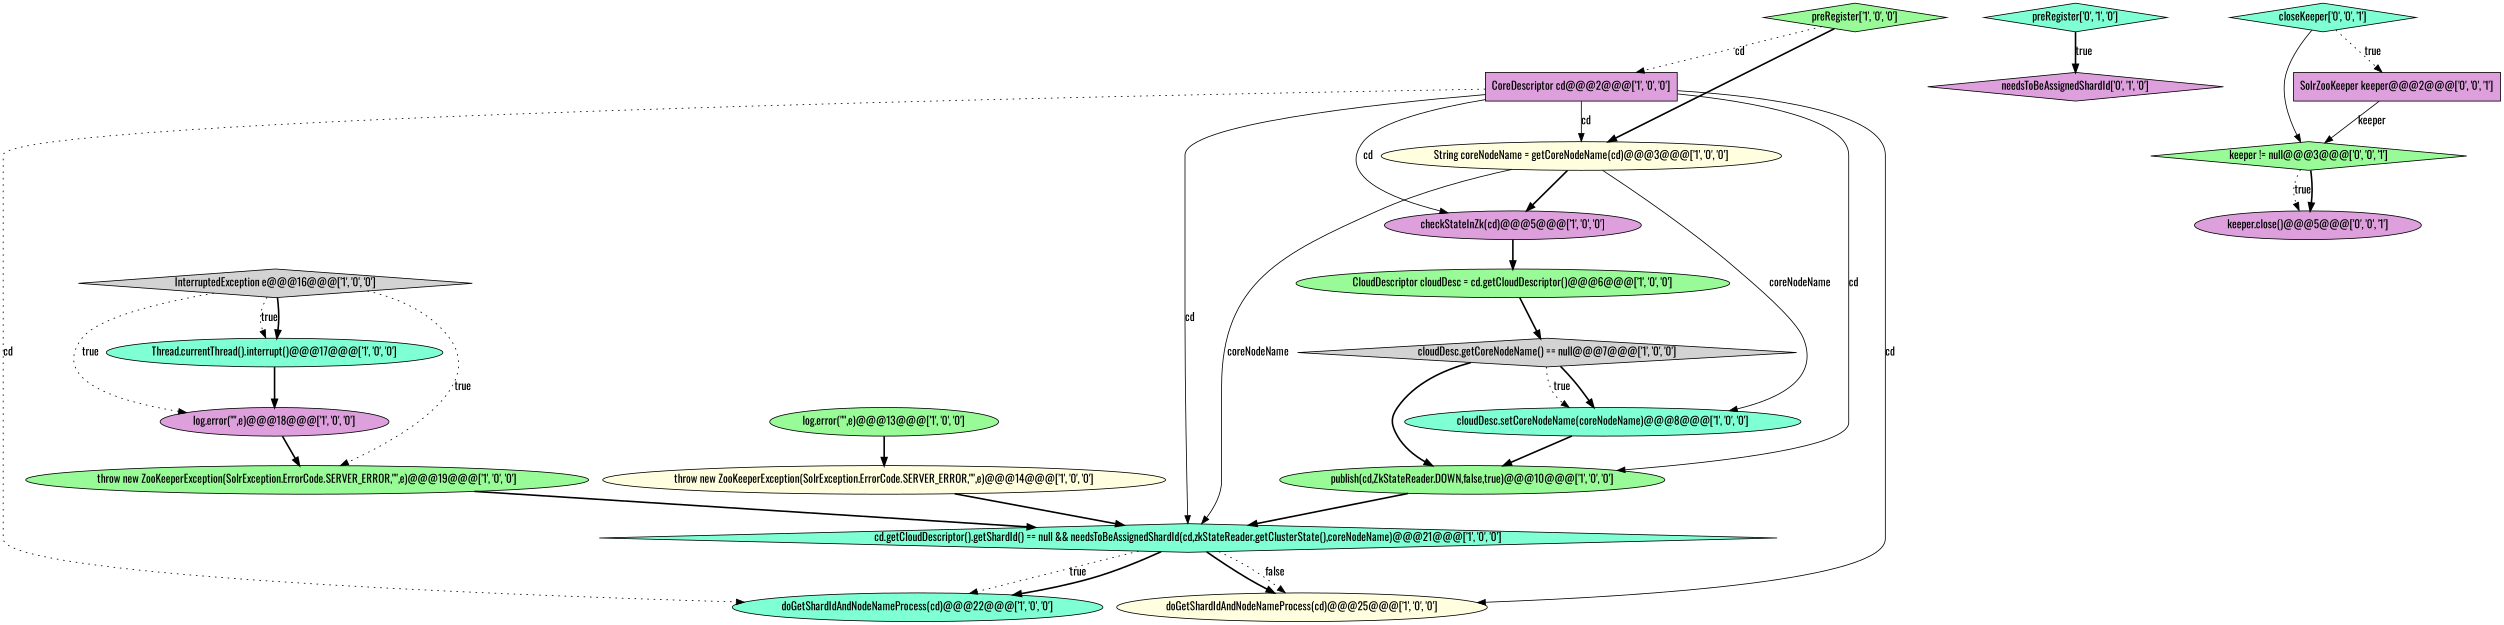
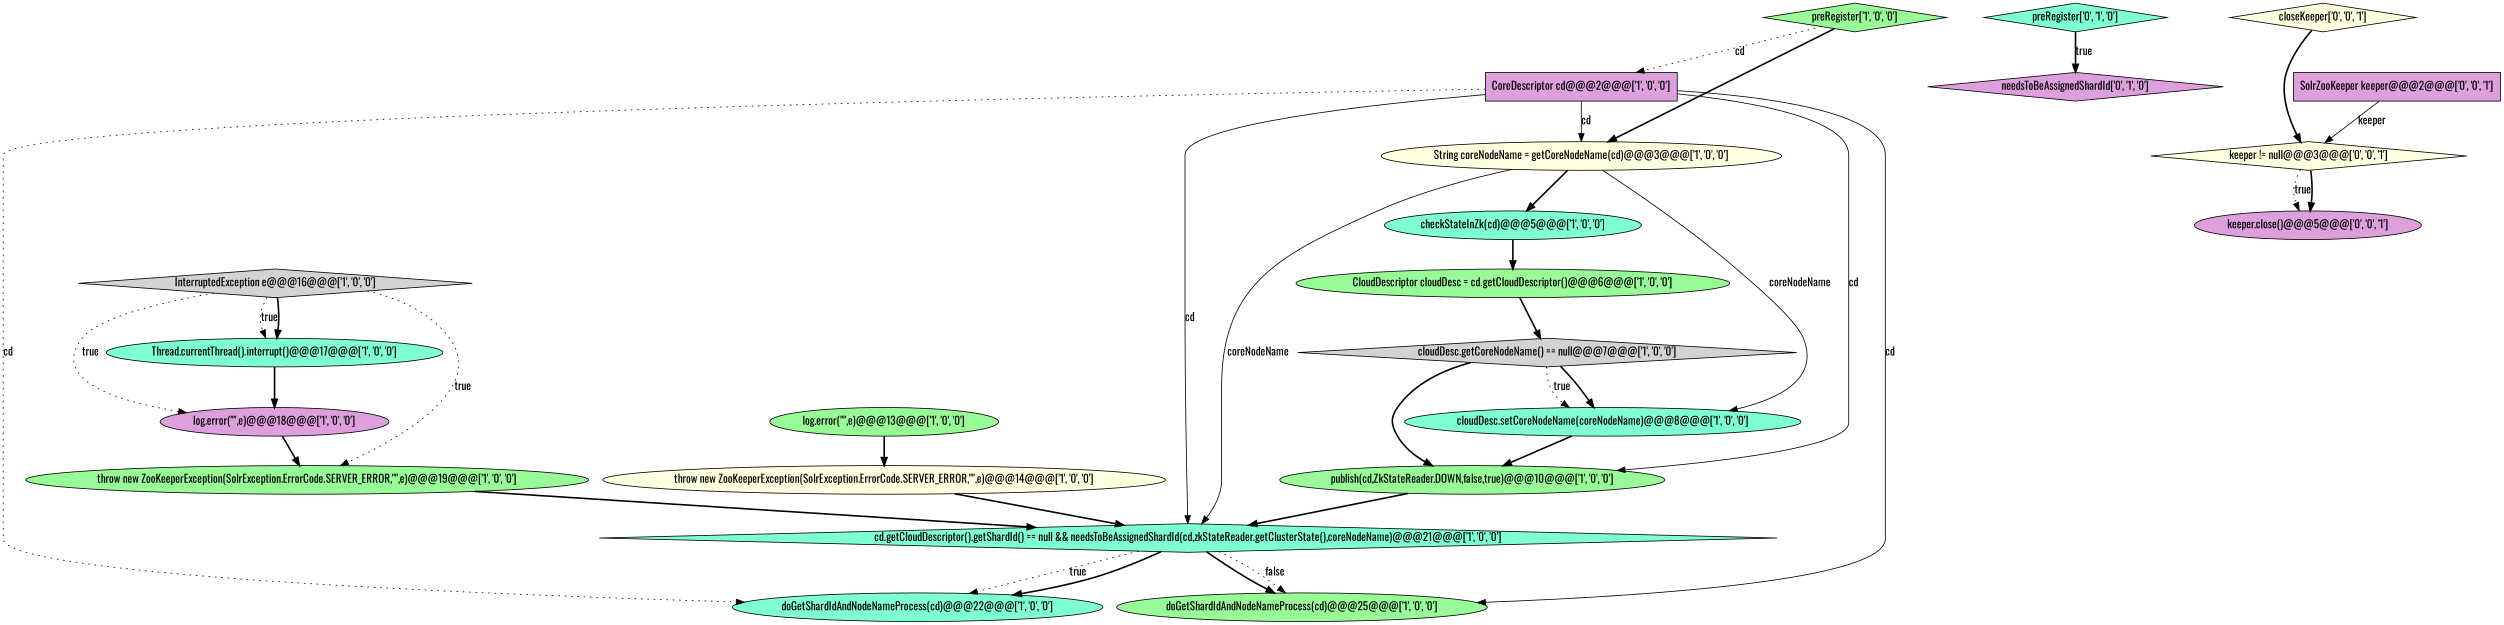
node "closeKeeper['0', '0', '1']": fillcolor aquamarine -> lightyellow
edge "closeKeeper['0', '0', '1']" -> "SolrZooKeeper keeper@@@2@@@['0', '0', '1']": removed, label "true"
edge "closeKeeper['0', '0', '1']" -> "keeper != null@@@3@@@['0', '0', '1']": style solid -> bold
edge "CoreDescriptor cd@@@2@@@['1', '0', '0']" -> "checkStateInZk(cd)@@@5@@@['1', '0', '0']": removed, label "cd"
node "keeper != null@@@3@@@['0', '0', '1']": fillcolor palegreen -> lightyellow
node "checkStateInZk(cd)@@@5@@@['1', '0', '0']": fillcolor plum -> aquamarine
node "doGetShardIdAndNodeNameProcess(cd)@@@25@@@['1', '0', '0']": fillcolor lightyellow -> palegreen
